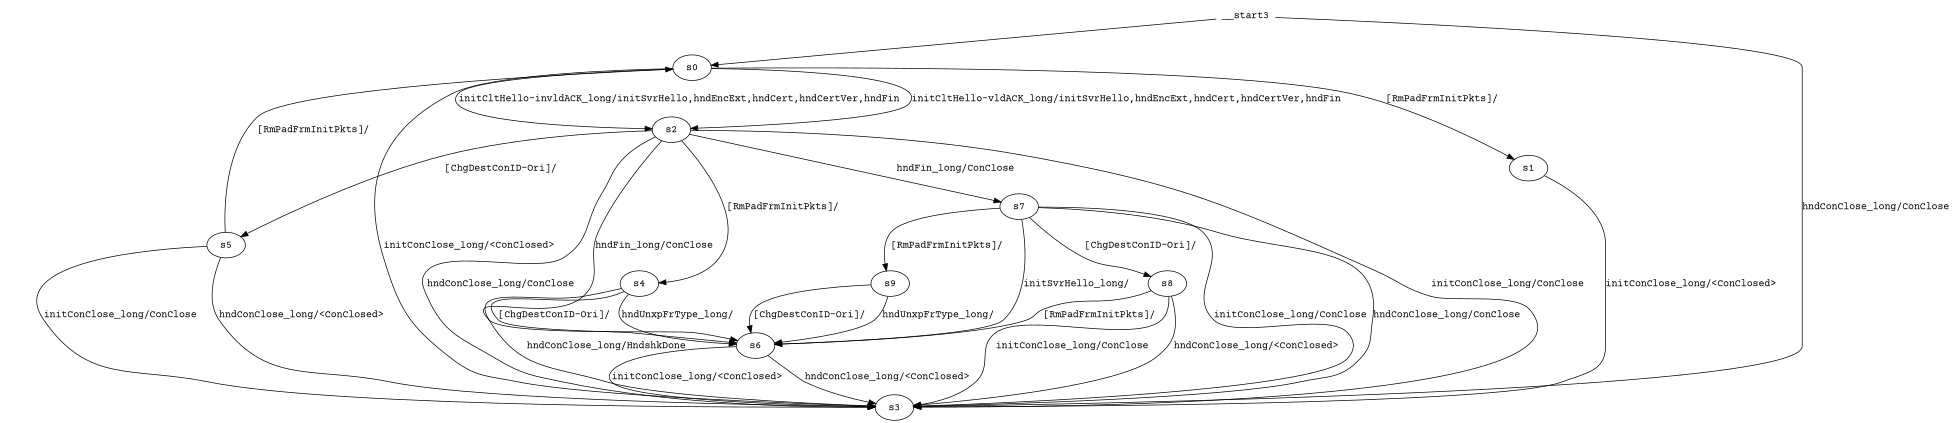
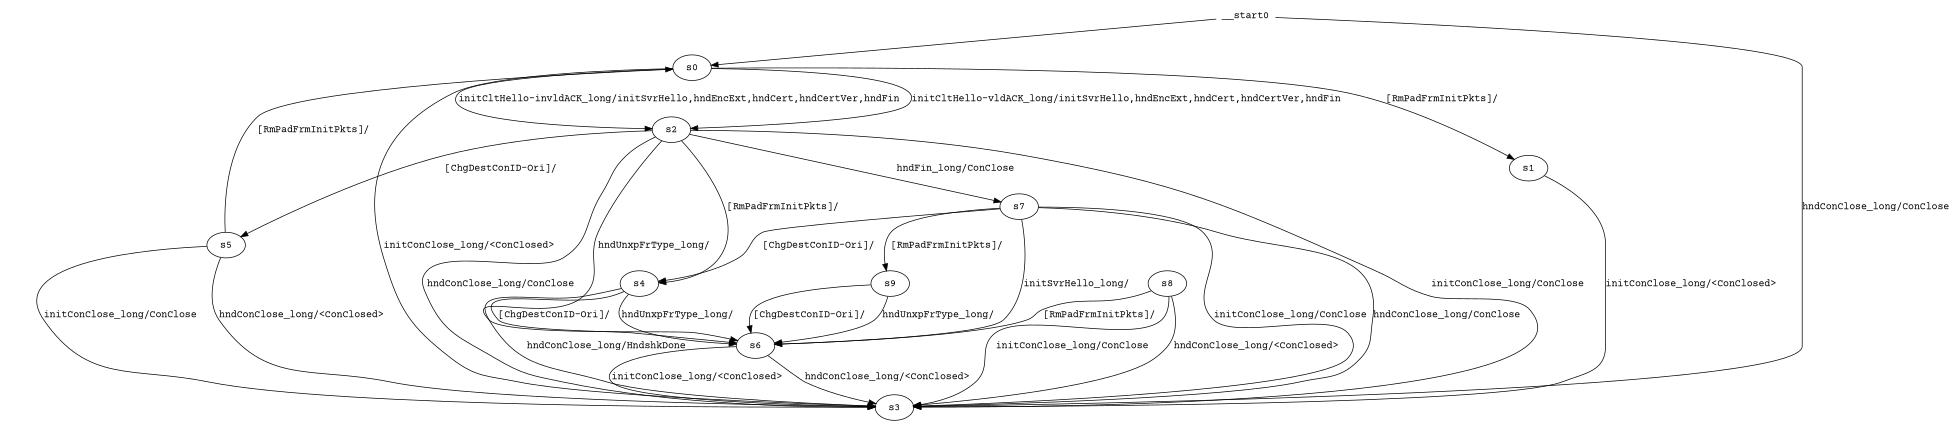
node "__start3": label "__start3" -> "__start0"
edge "s2" -> "s6": label "hndFin_long/ConClose " -> "hndUnxpFrType_long/ "
edge "s7" -> "s8": now "s7" -> "s4"
